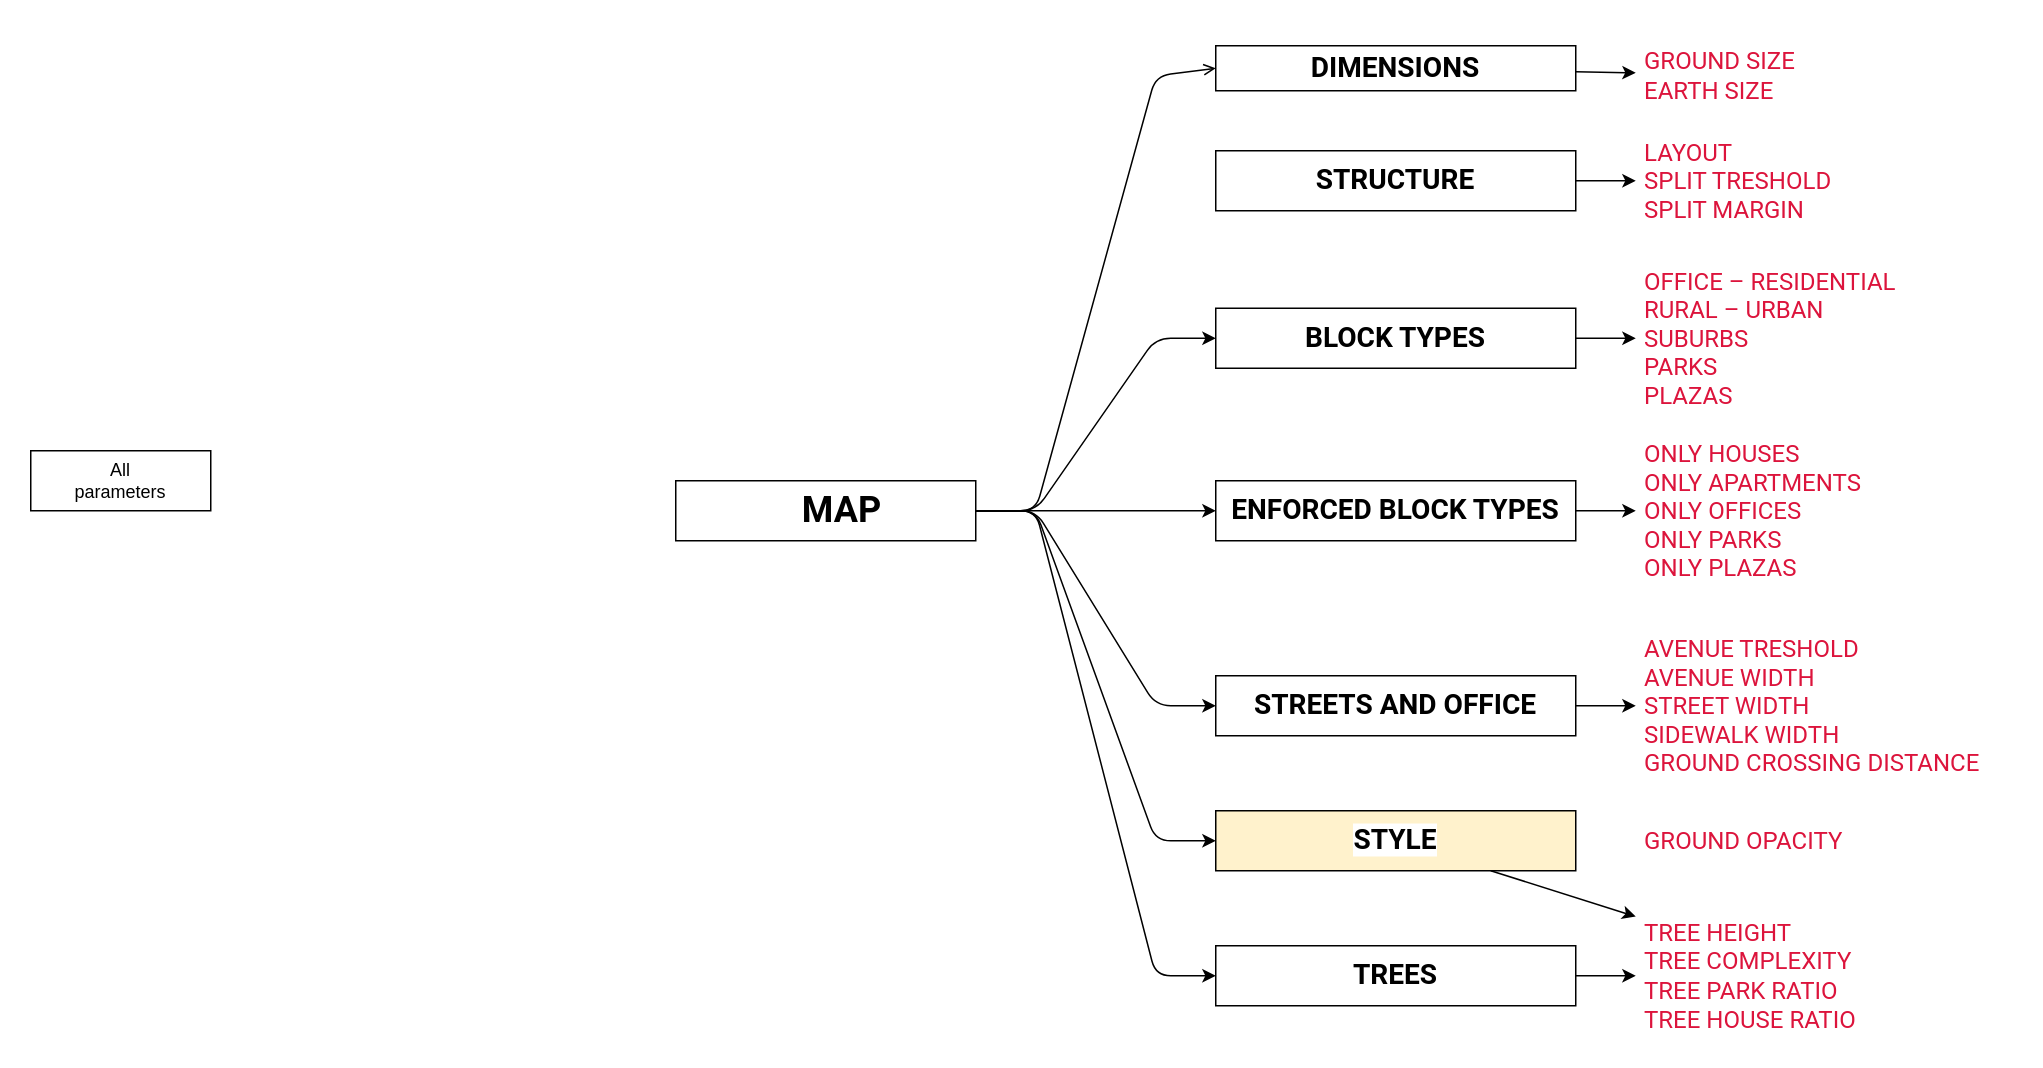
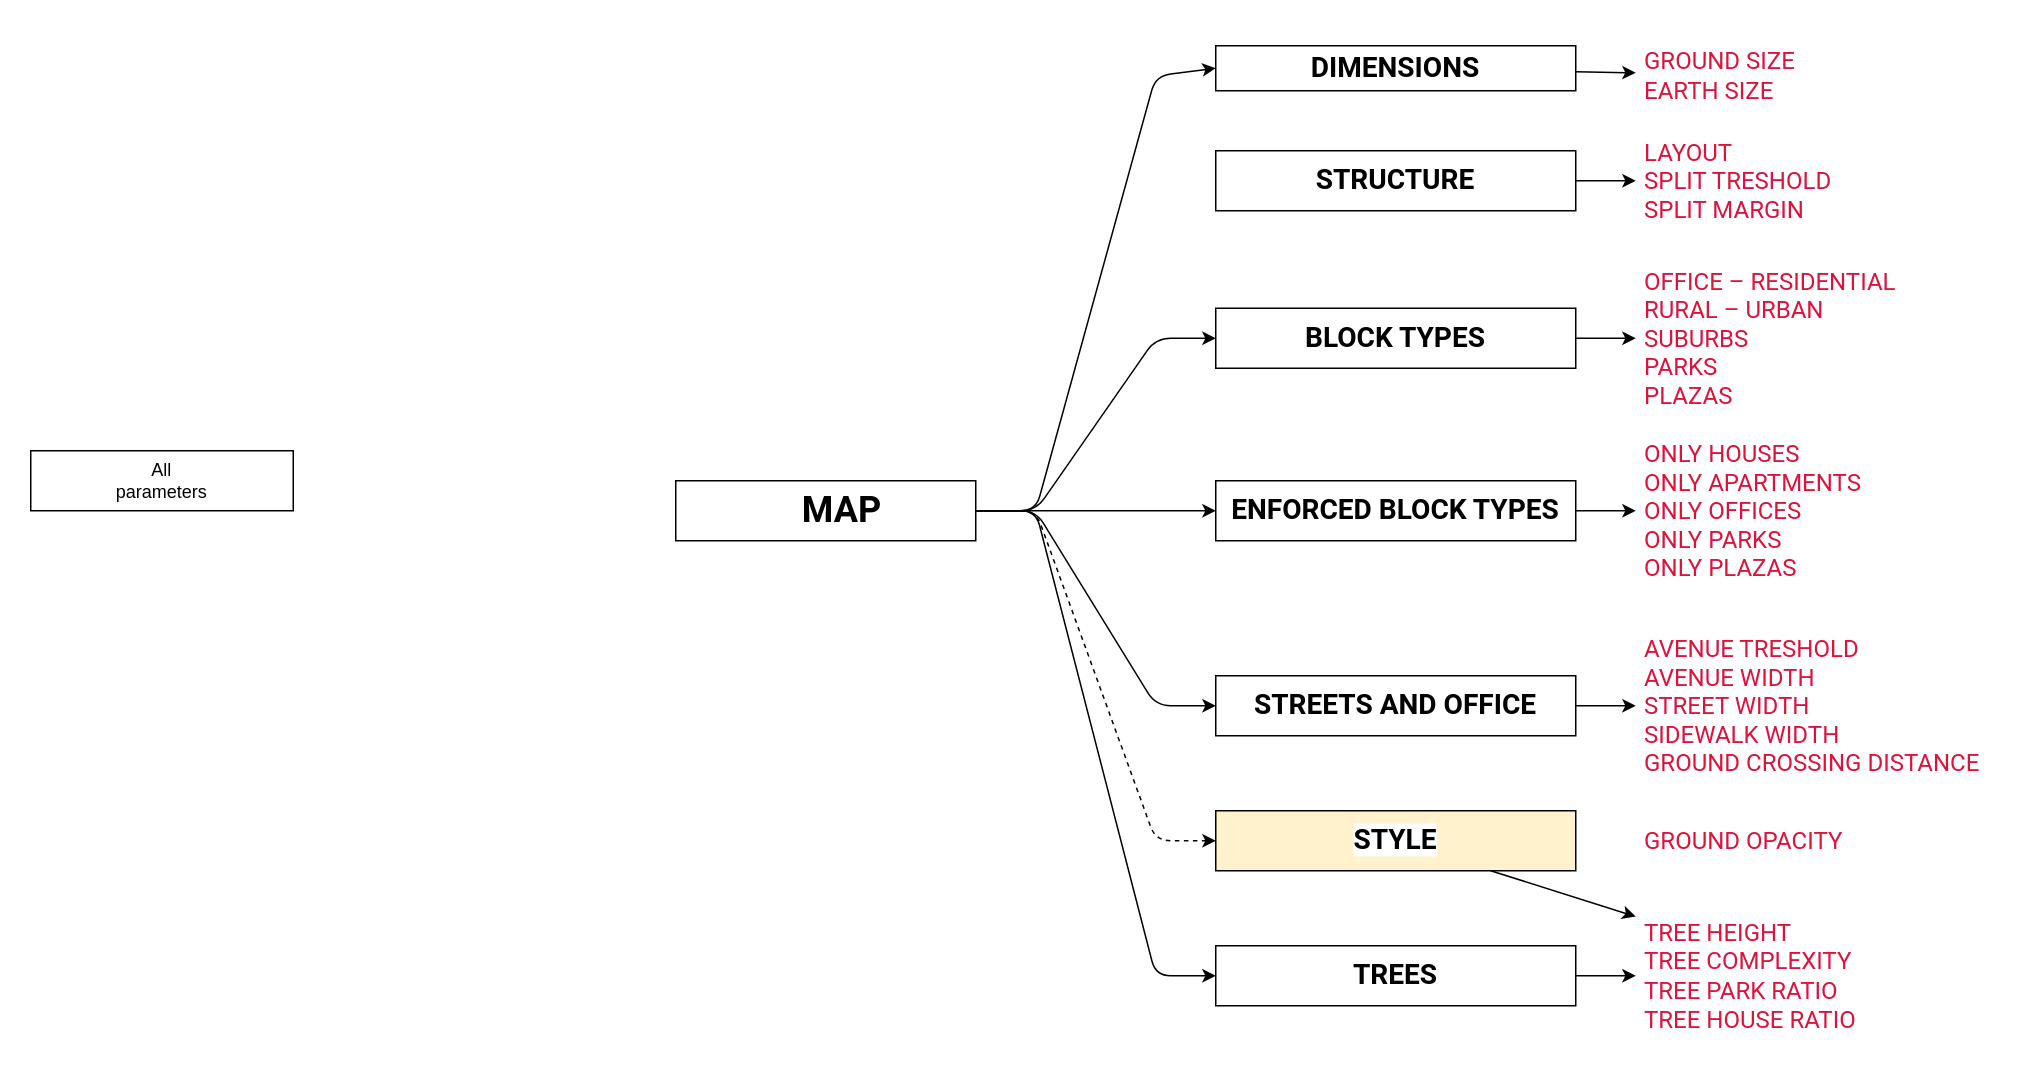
edge "MAP" -> "DIMENSIONS": arrowhead open -> classic
node "All parameters": size 180x60 -> 263x60
edge "MAP" -> "STYLE": style solid -> dashed
